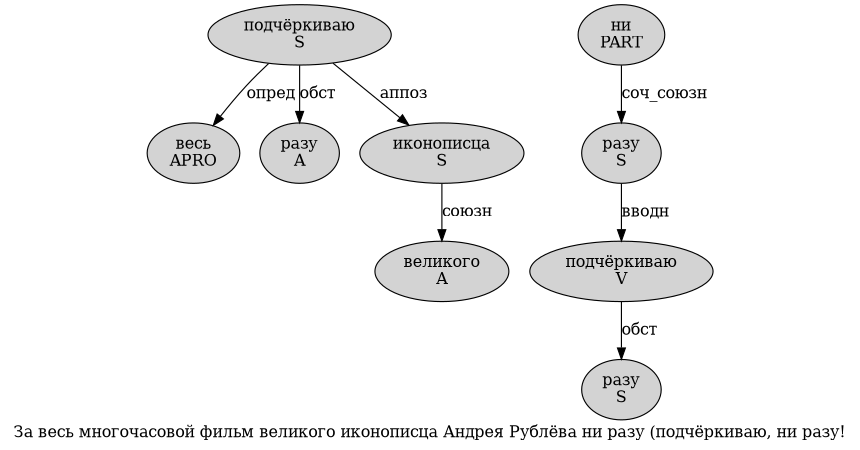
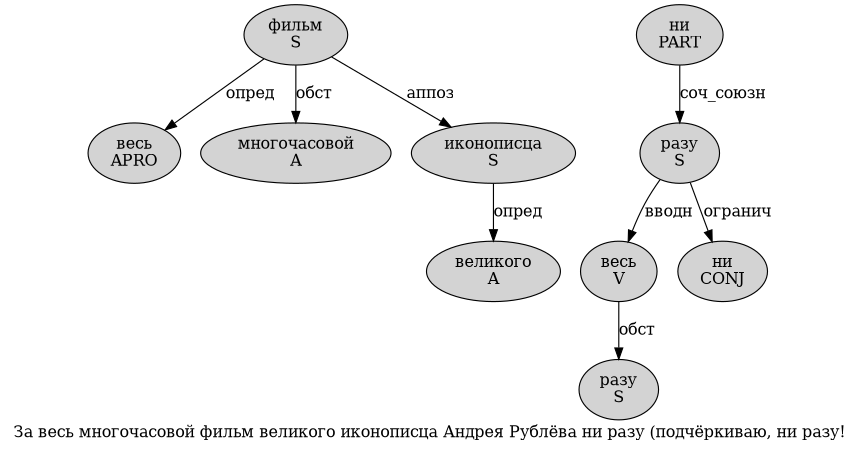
node "подчёркиваю S": label "подчёркиваю S" -> "фильм S"
node "разу A": label "разу A" -> "многочасовой A"
edge "иконописца S" -> "великого A": label "союзн" -> "опред"
node "подчёркиваю V": label "подчёркиваю V" -> "весь V"
node "ни CONJ": added
